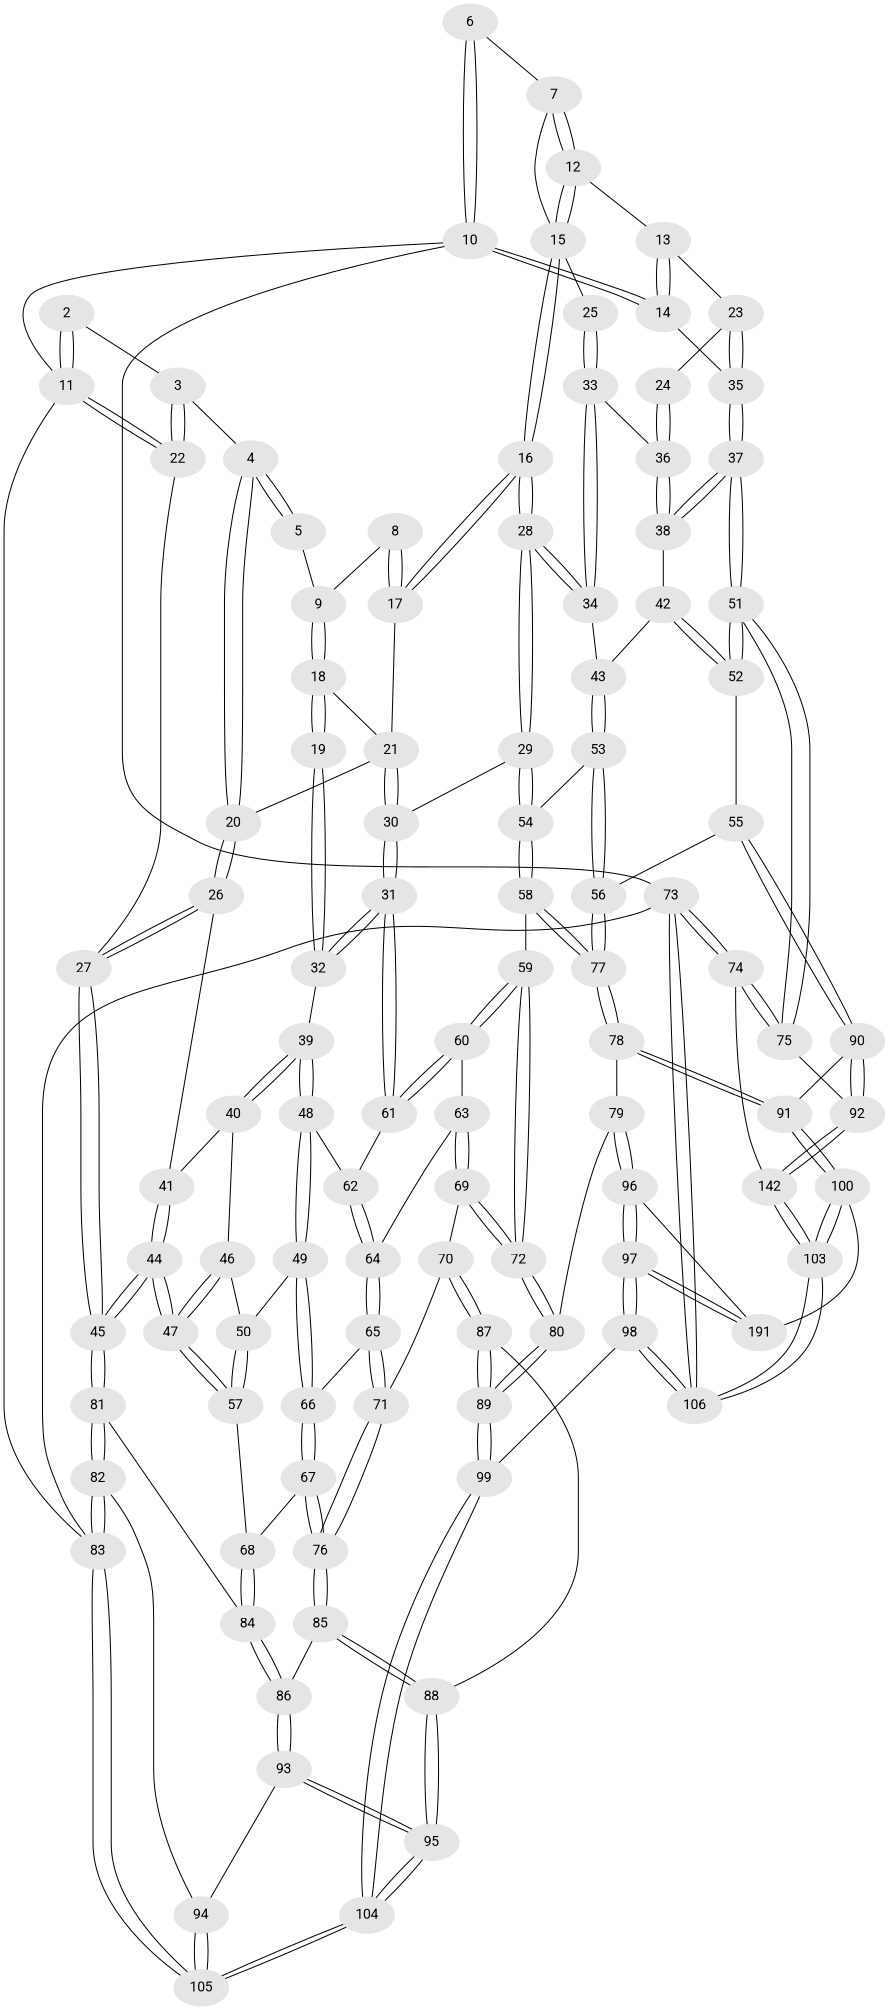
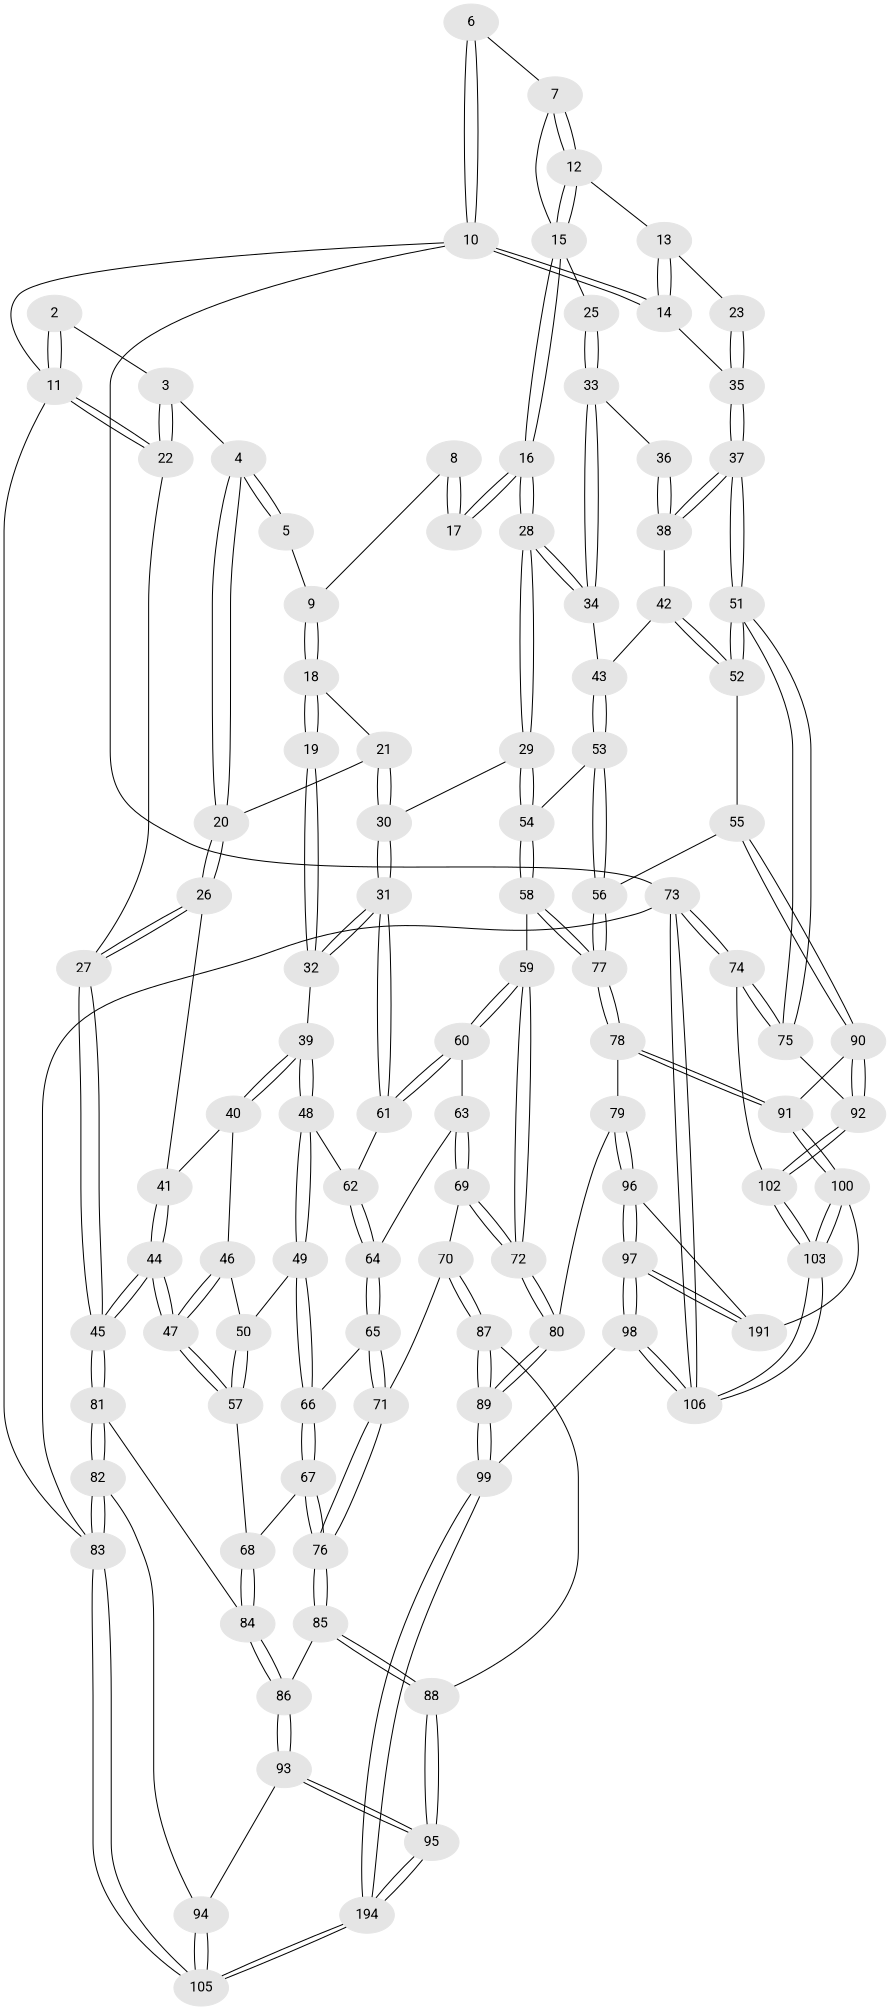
node "24": removed
edge "17" -- "21": removed
node "142": label "142" -> "102"
node "104": label "104" -> "194"
